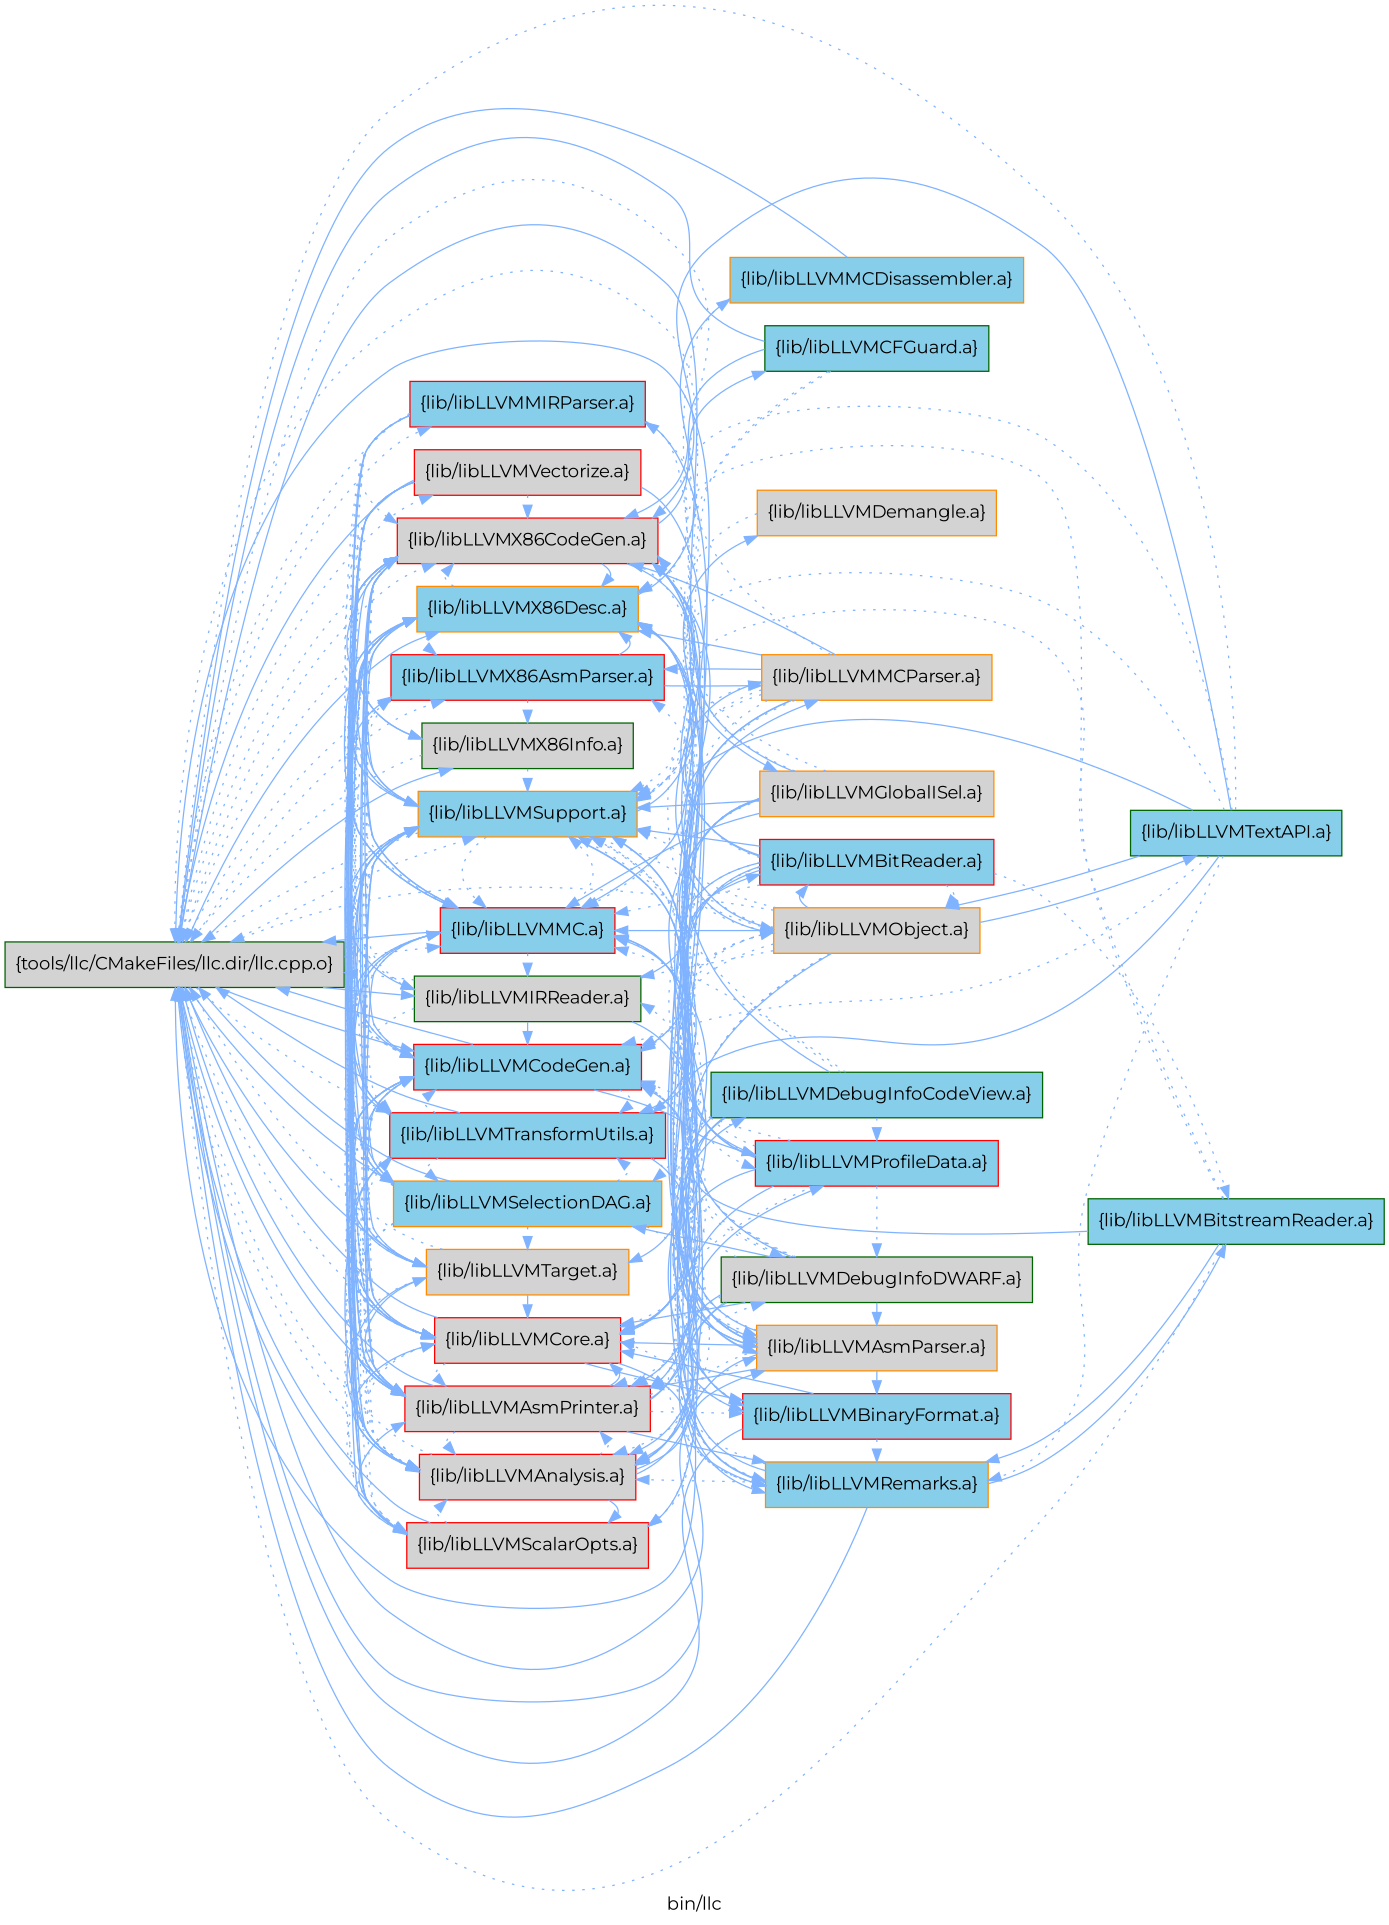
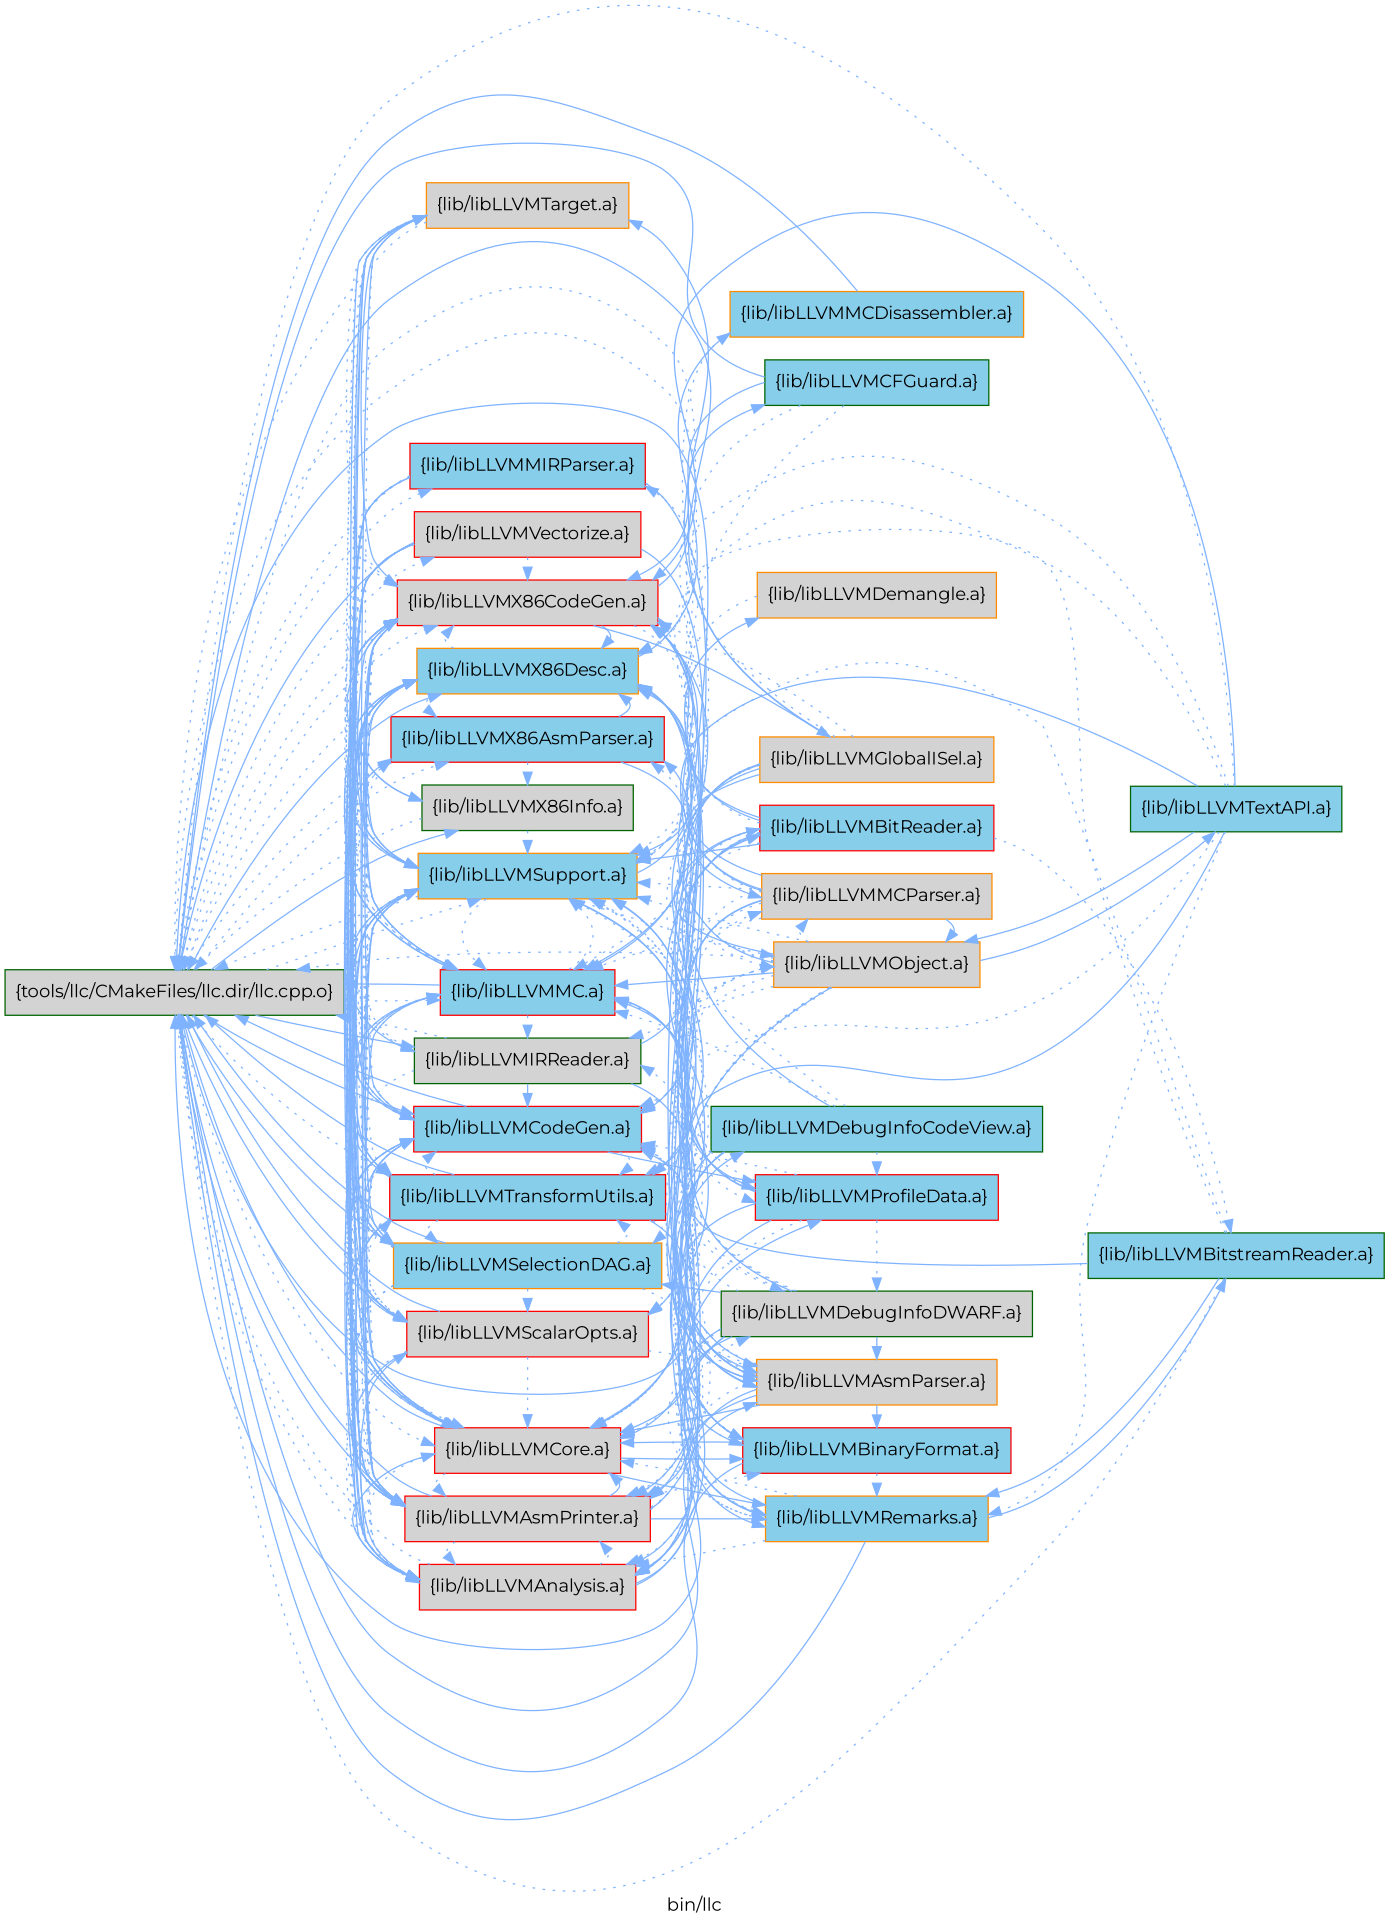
edge "{lib/libLLVMAsmPrinter.a}" -> "{lib/libLLVMMCParser.a}": style solid -> dotted
edge "{tools/llc/CMakeFiles/llc.dir/llc.cpp.o}" -> "{lib/libLLVMTarget.a}": removed
